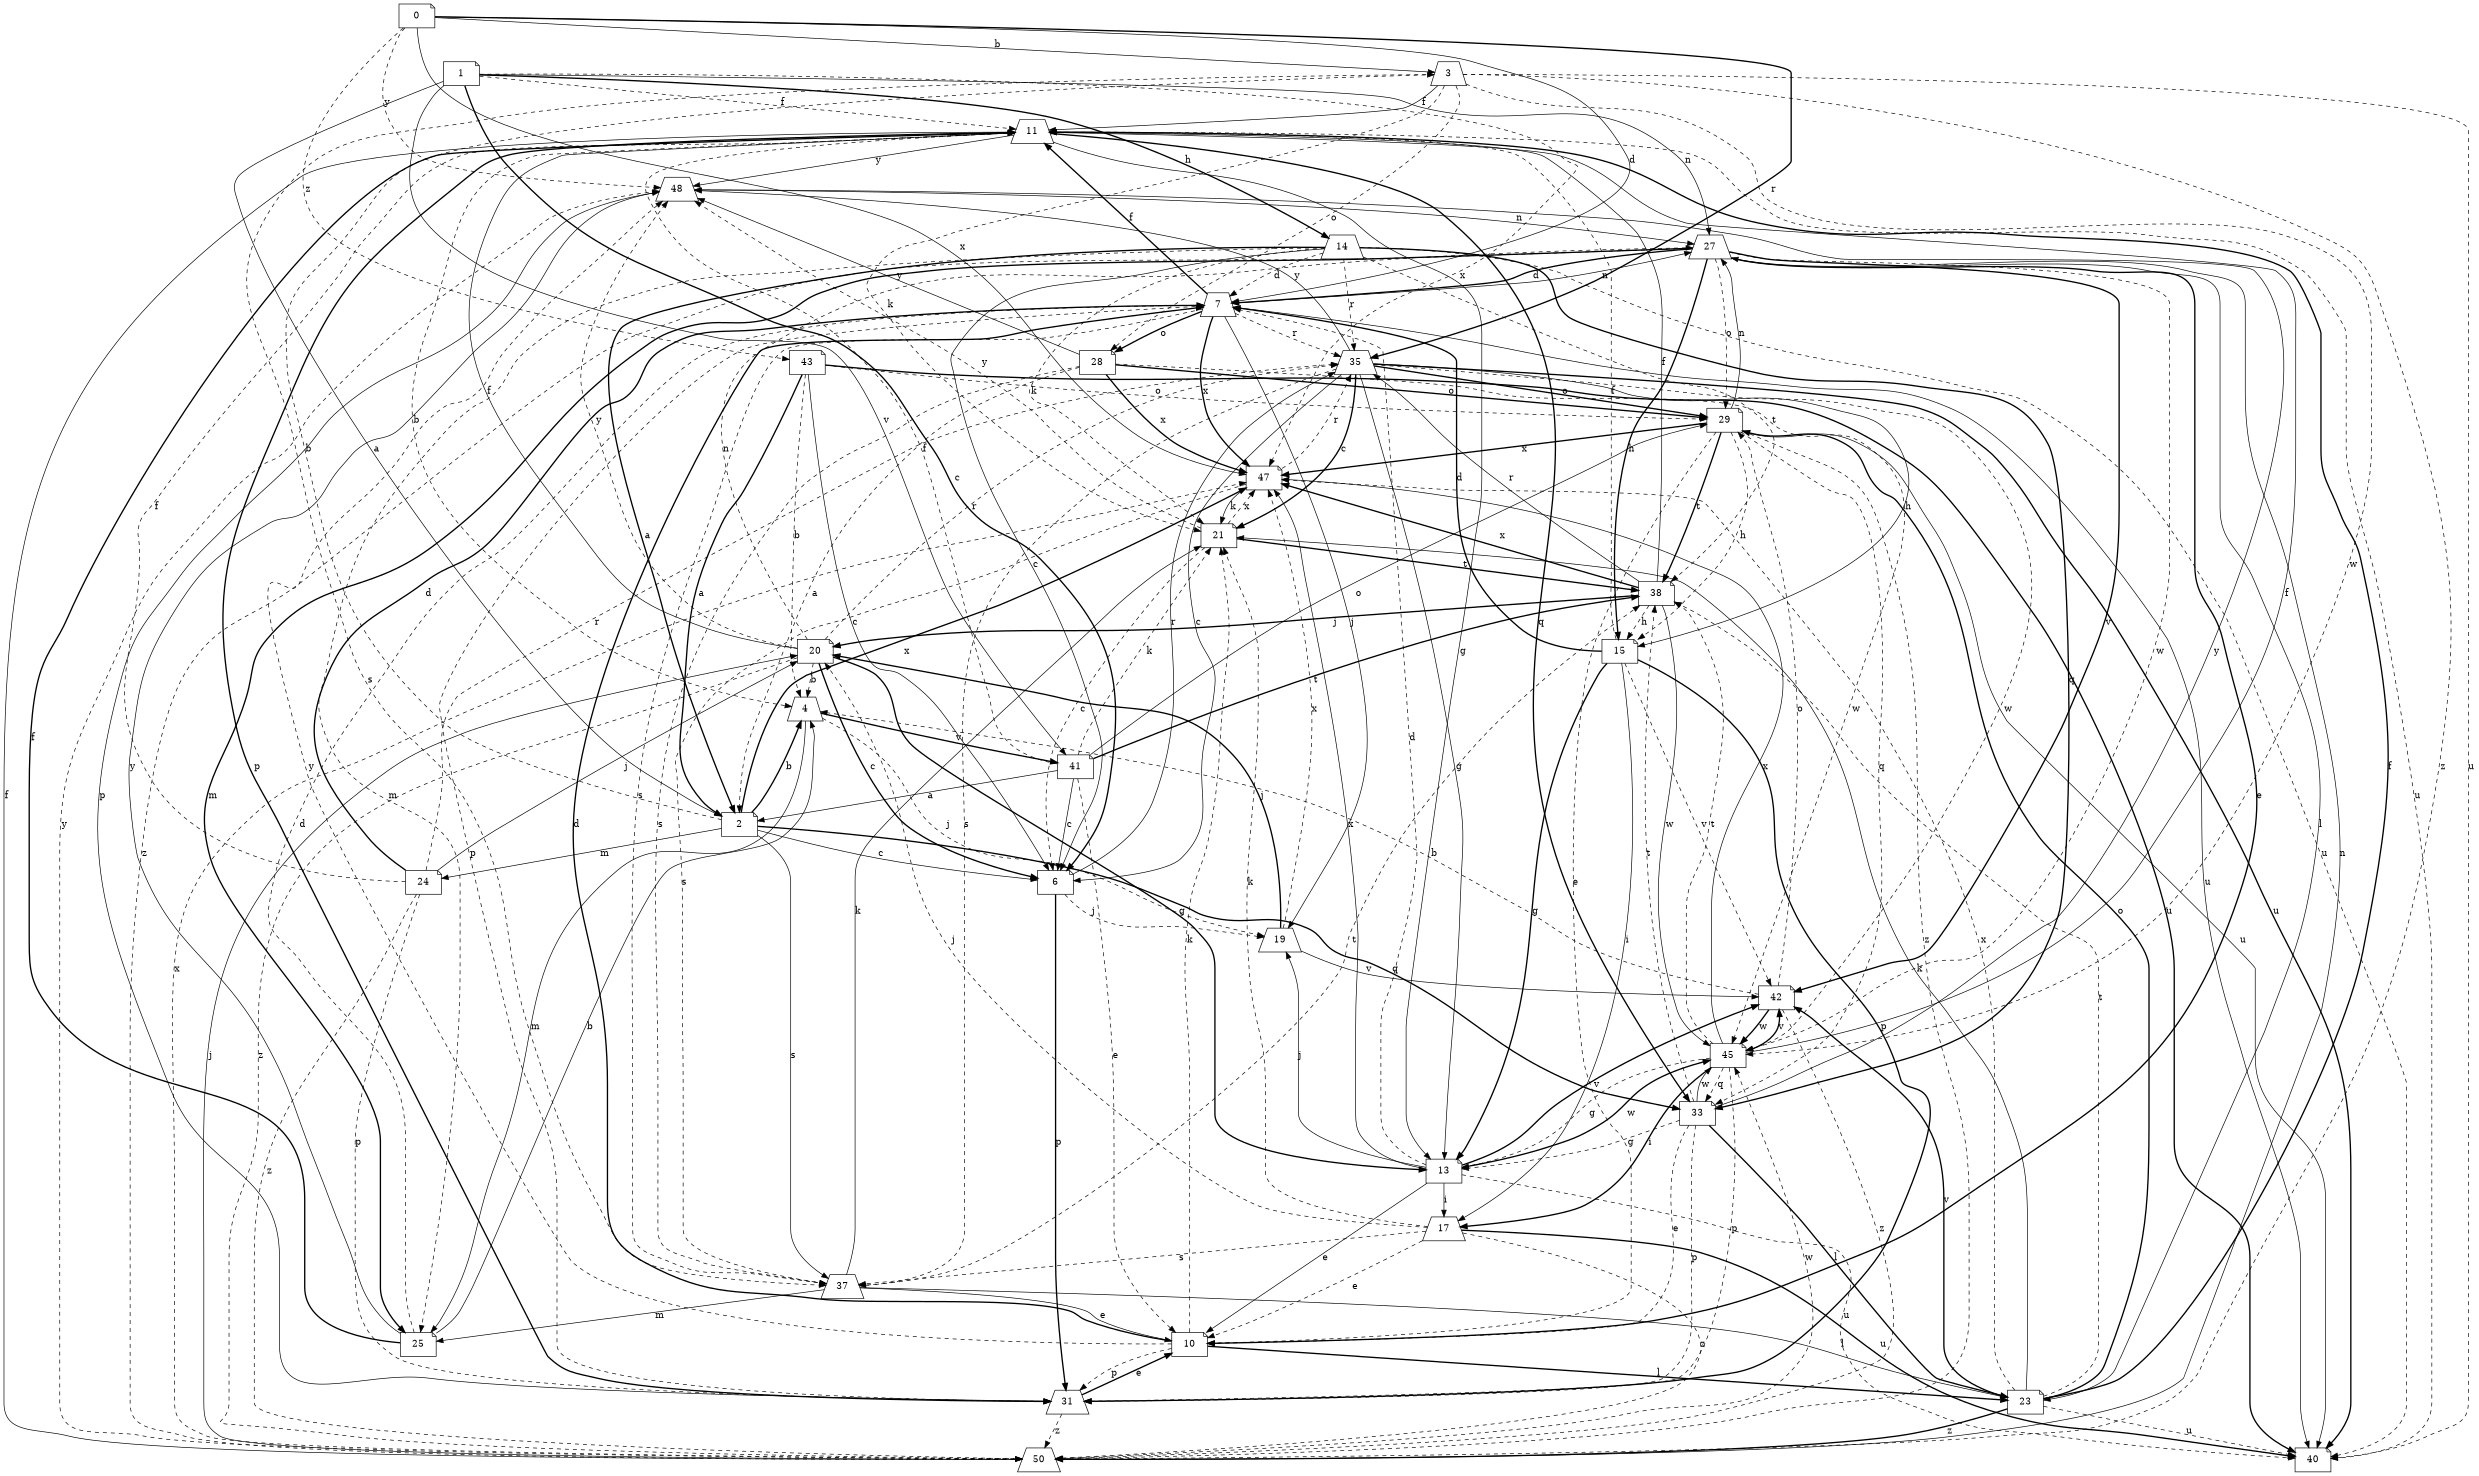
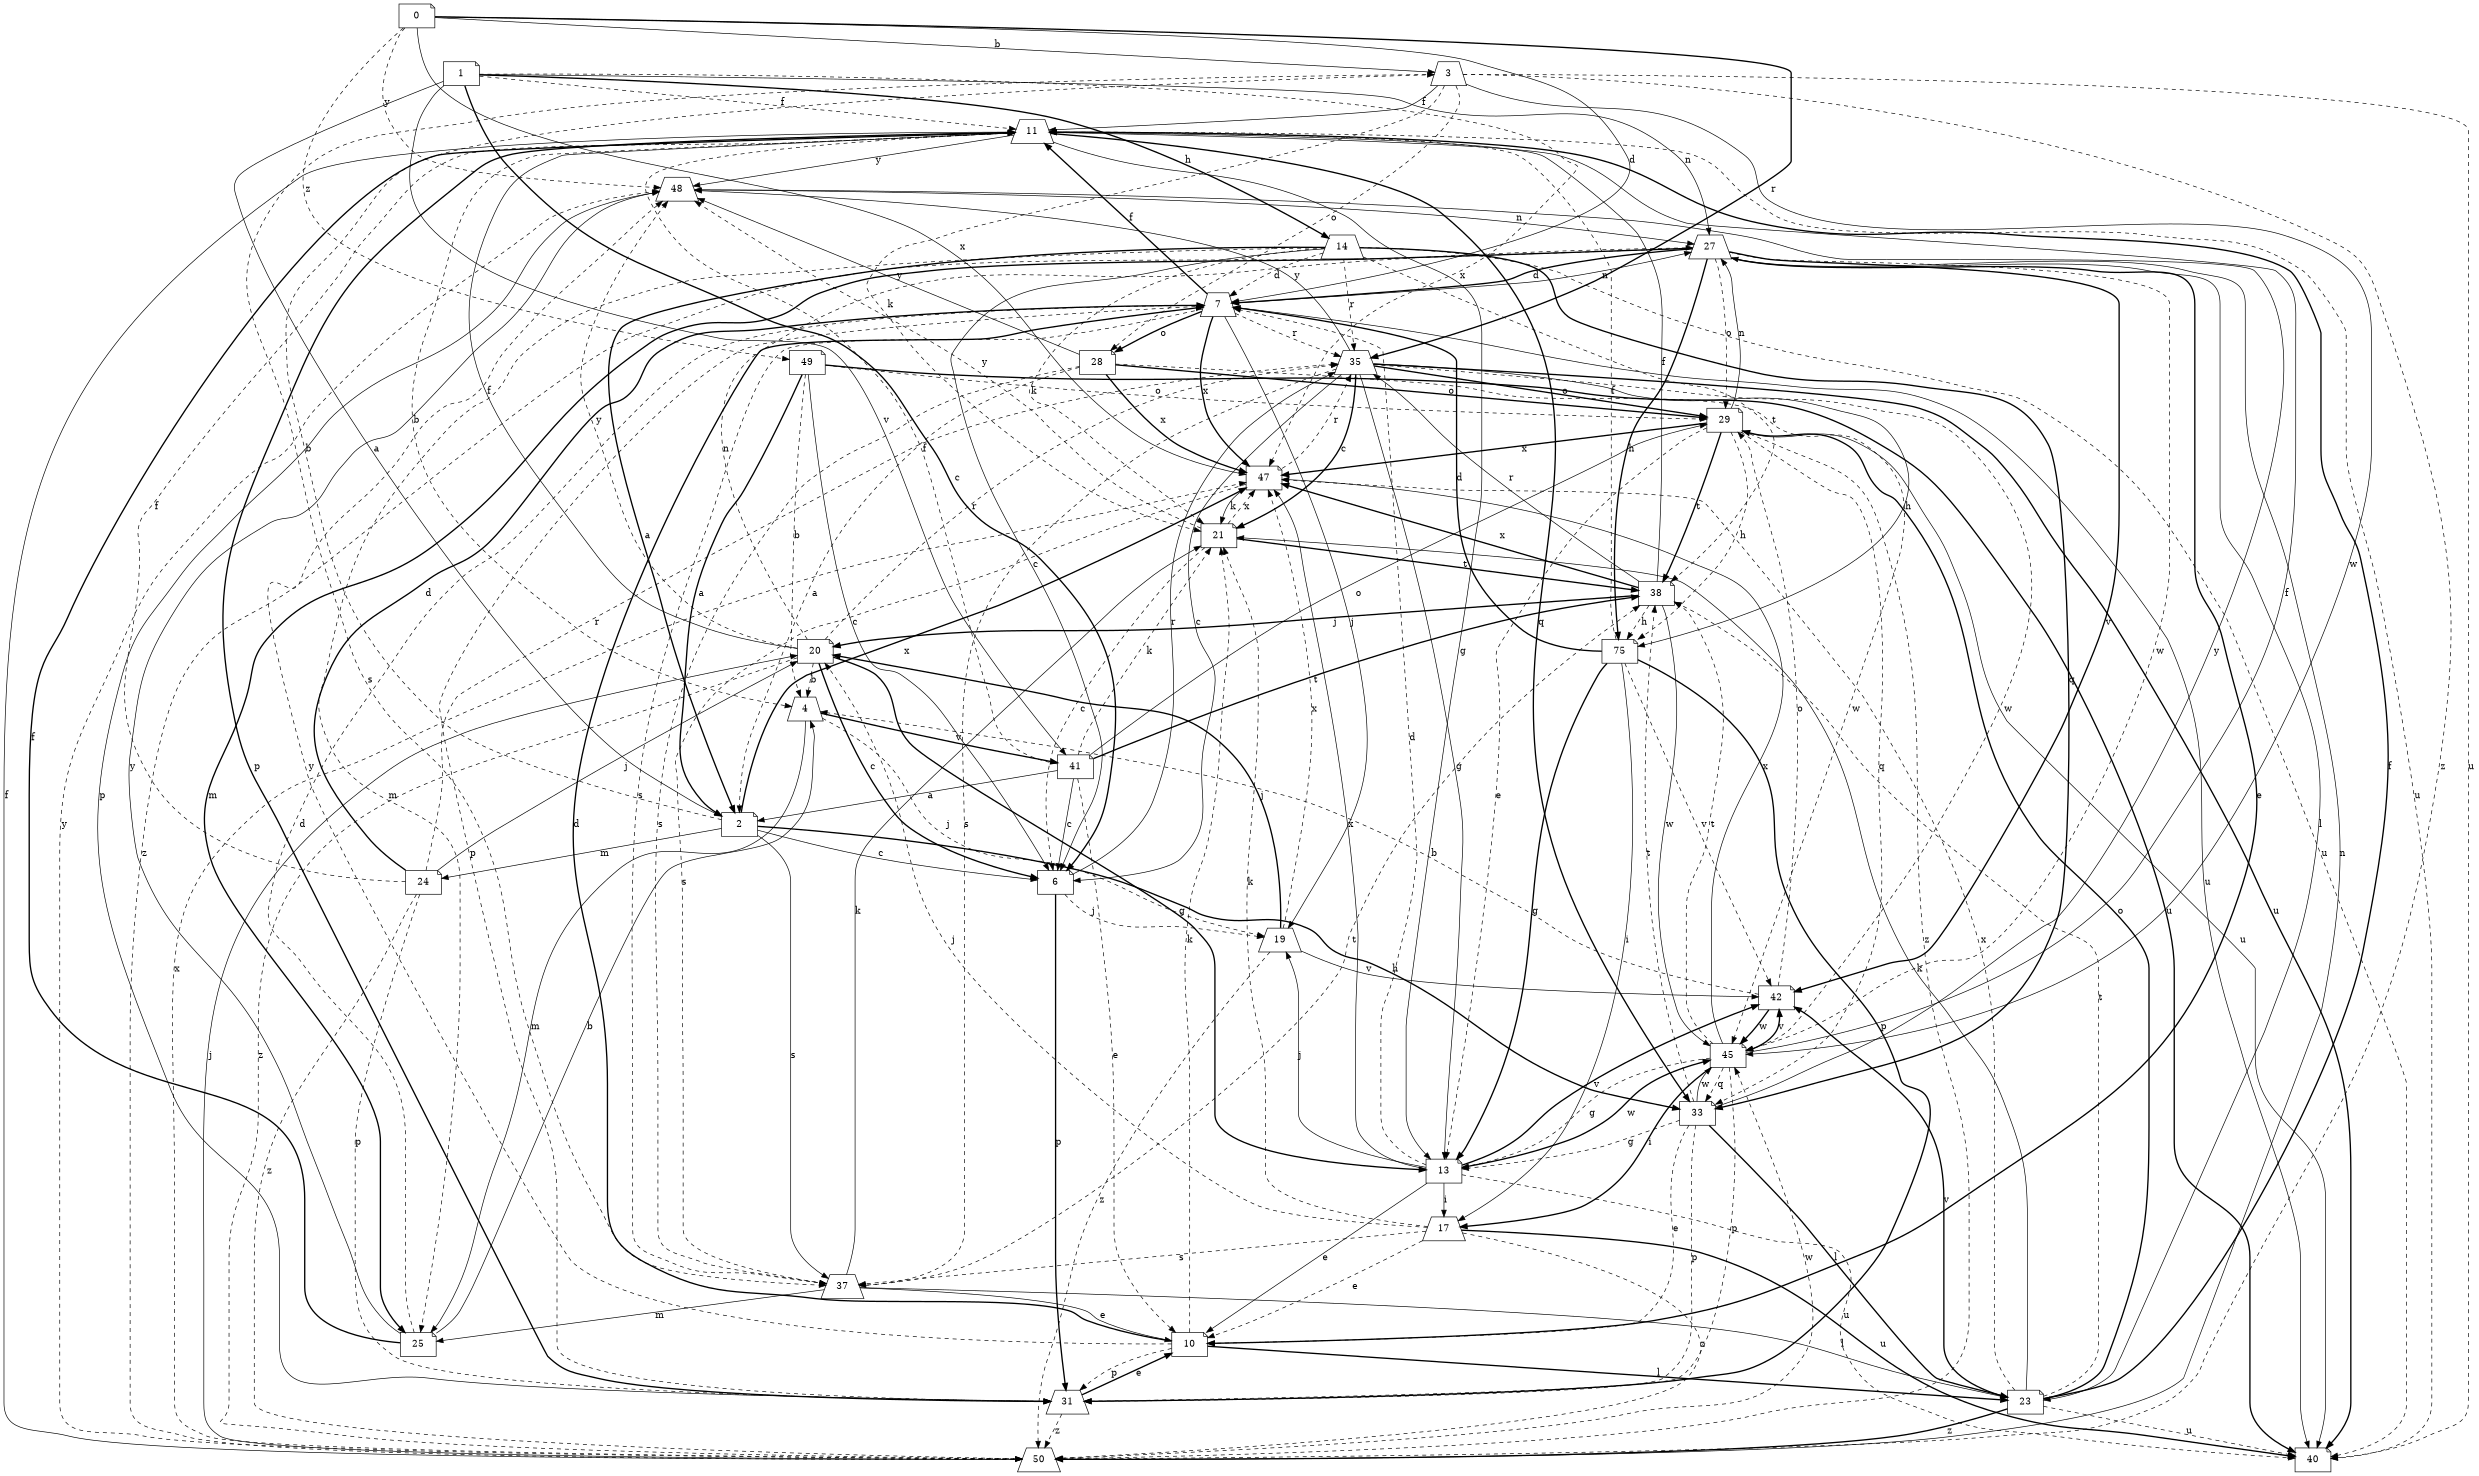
node "43": label "43" -> "49"
edge "3" -> "45": style dashed -> solid
node "15": label "15" -> "75"
edge "2" -> "4": removed, label "b"
edge "2" -> "33": label "q" -> "h"
edge "29" -> "10": now "29" -> "13"
edge "42" -> "50": now "19" -> "50"
